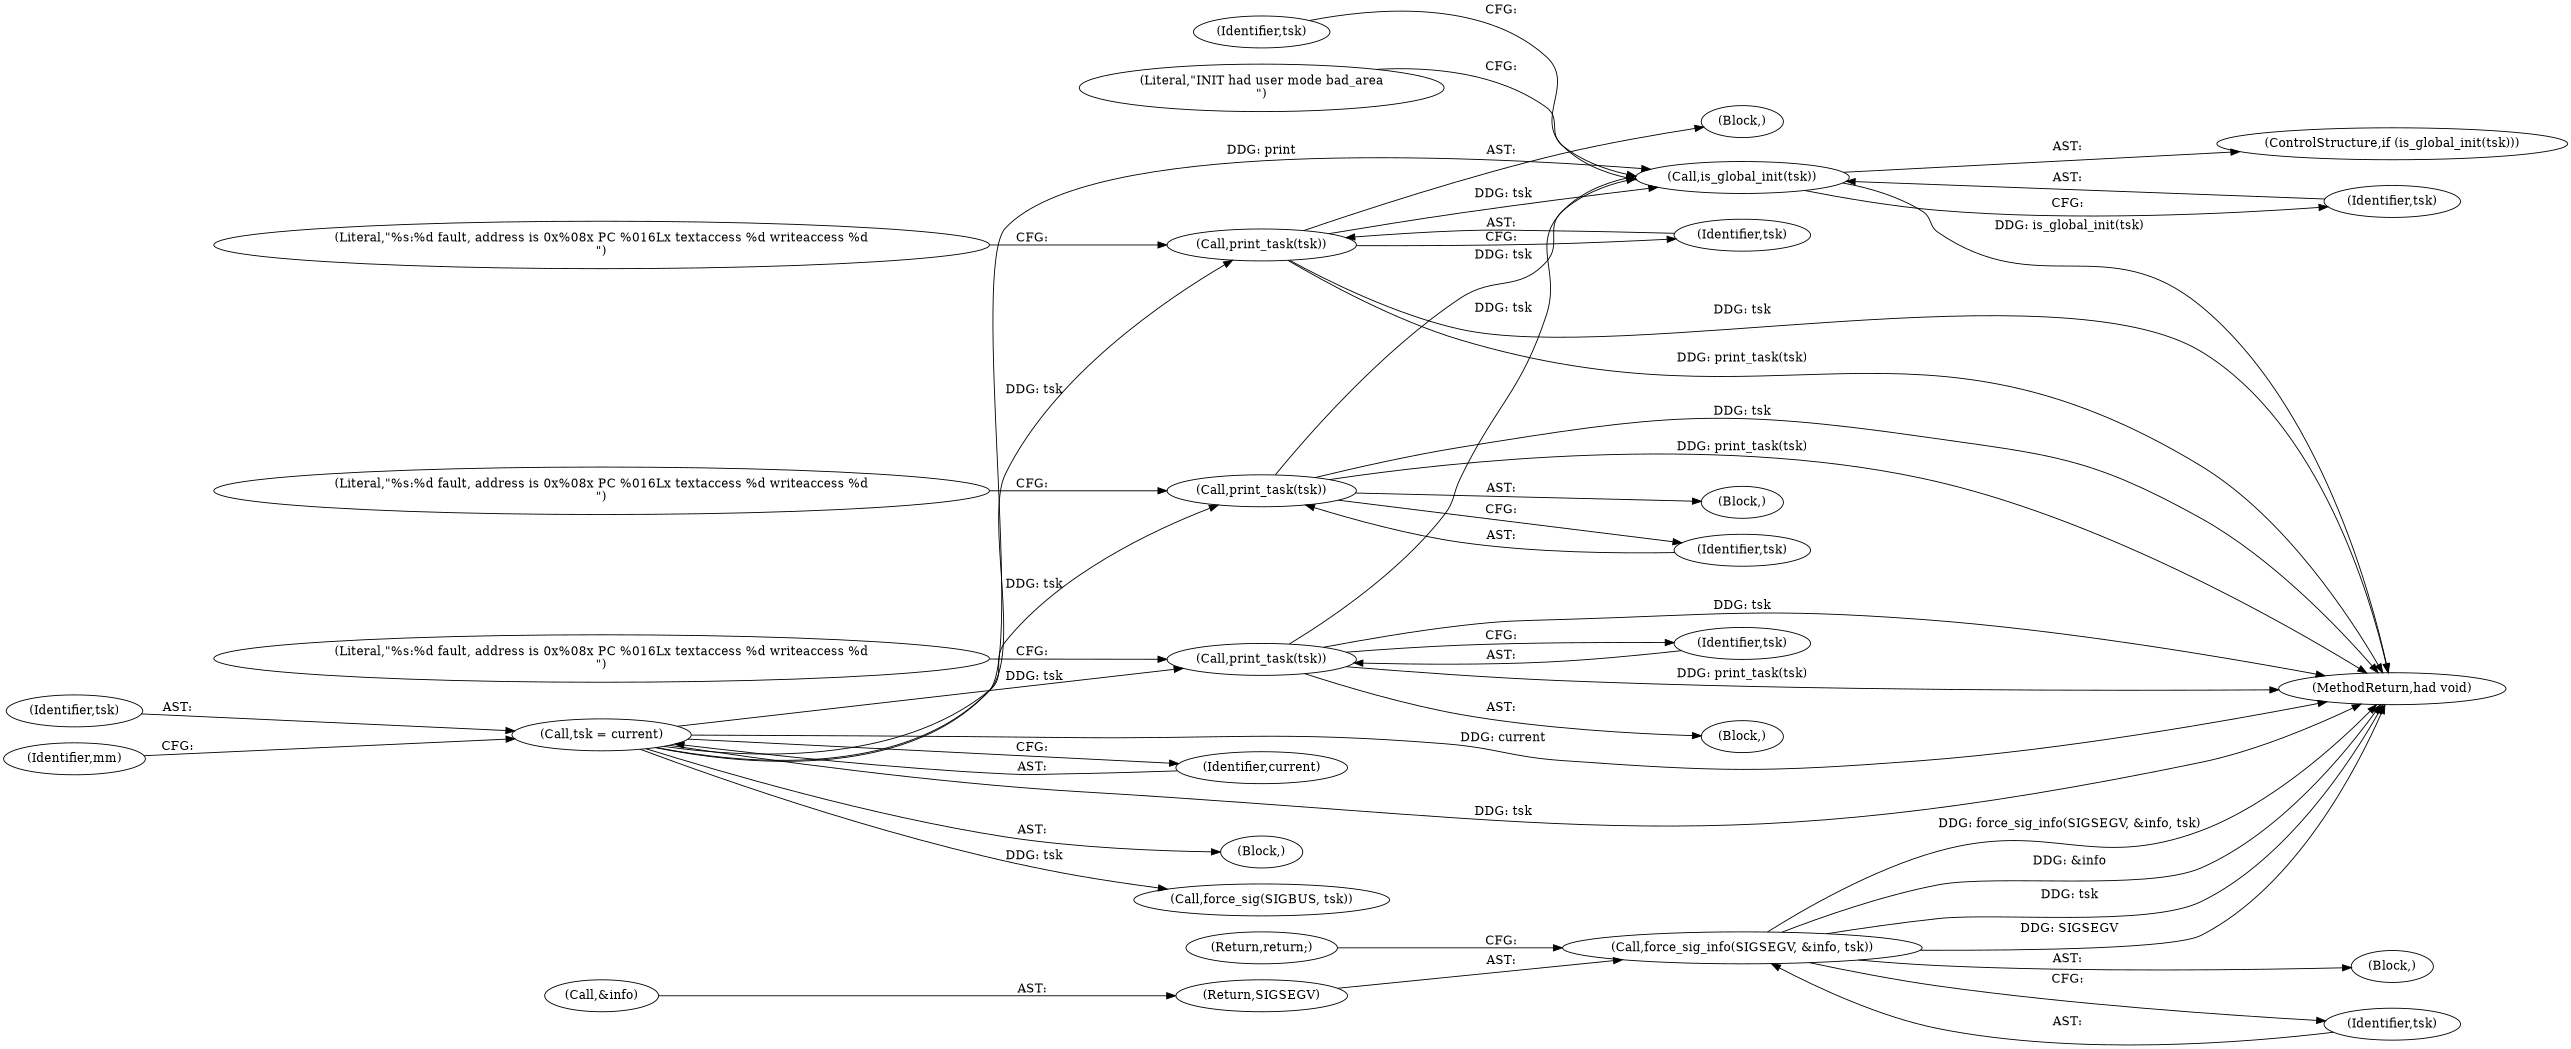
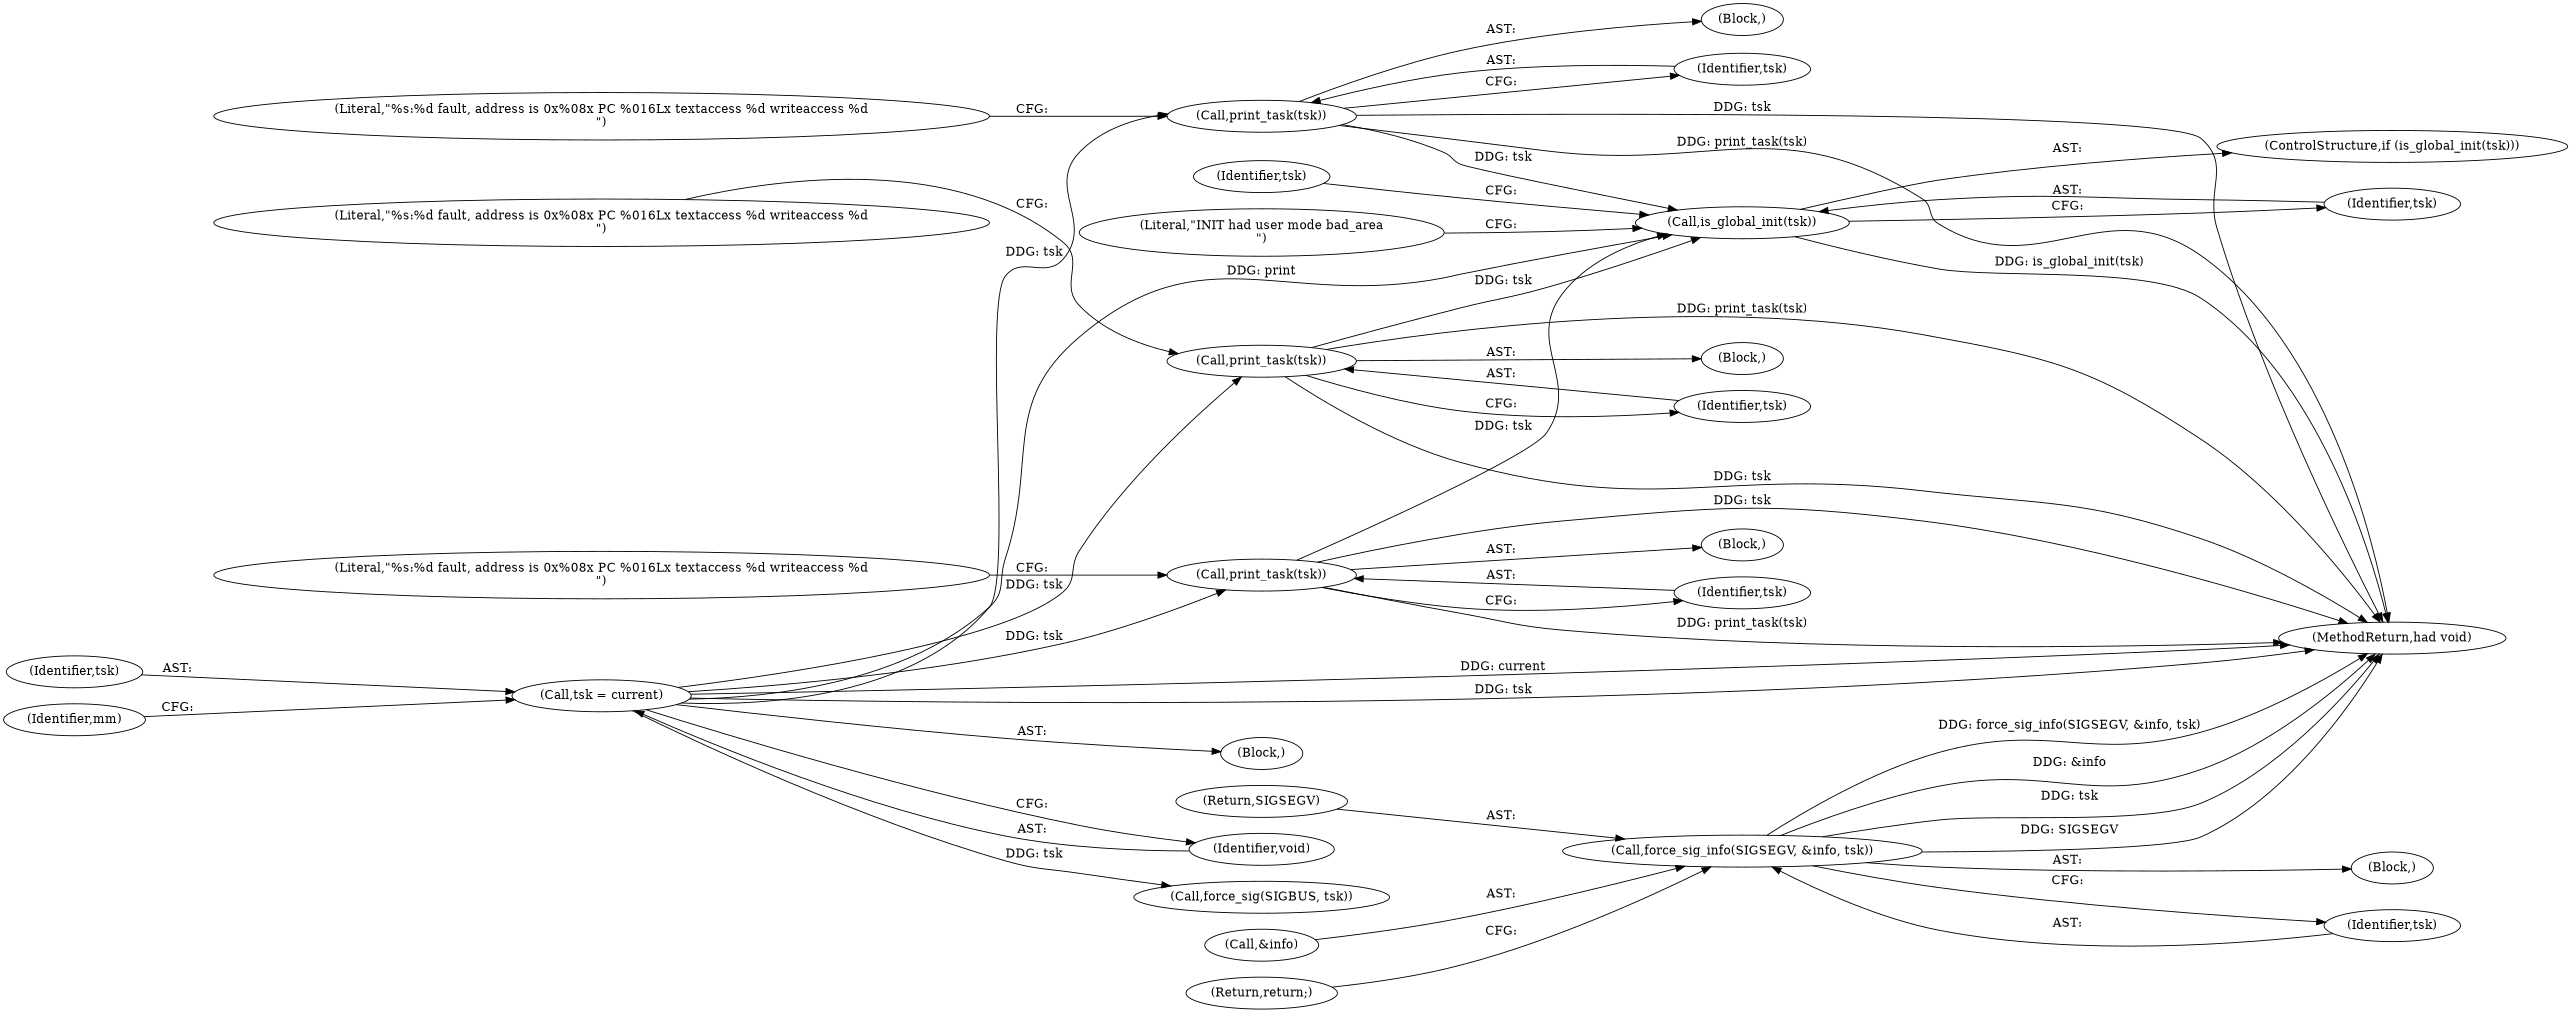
node "(Identifier,current)": label "(Identifier,current)" -> "(Identifier,void)"
edge "(Call,&info)" -> "(Return,SIGSEGV)": now "(Call,&info)" -> "(Call,force_sig_info(SIGSEGV, &info, tsk))"
